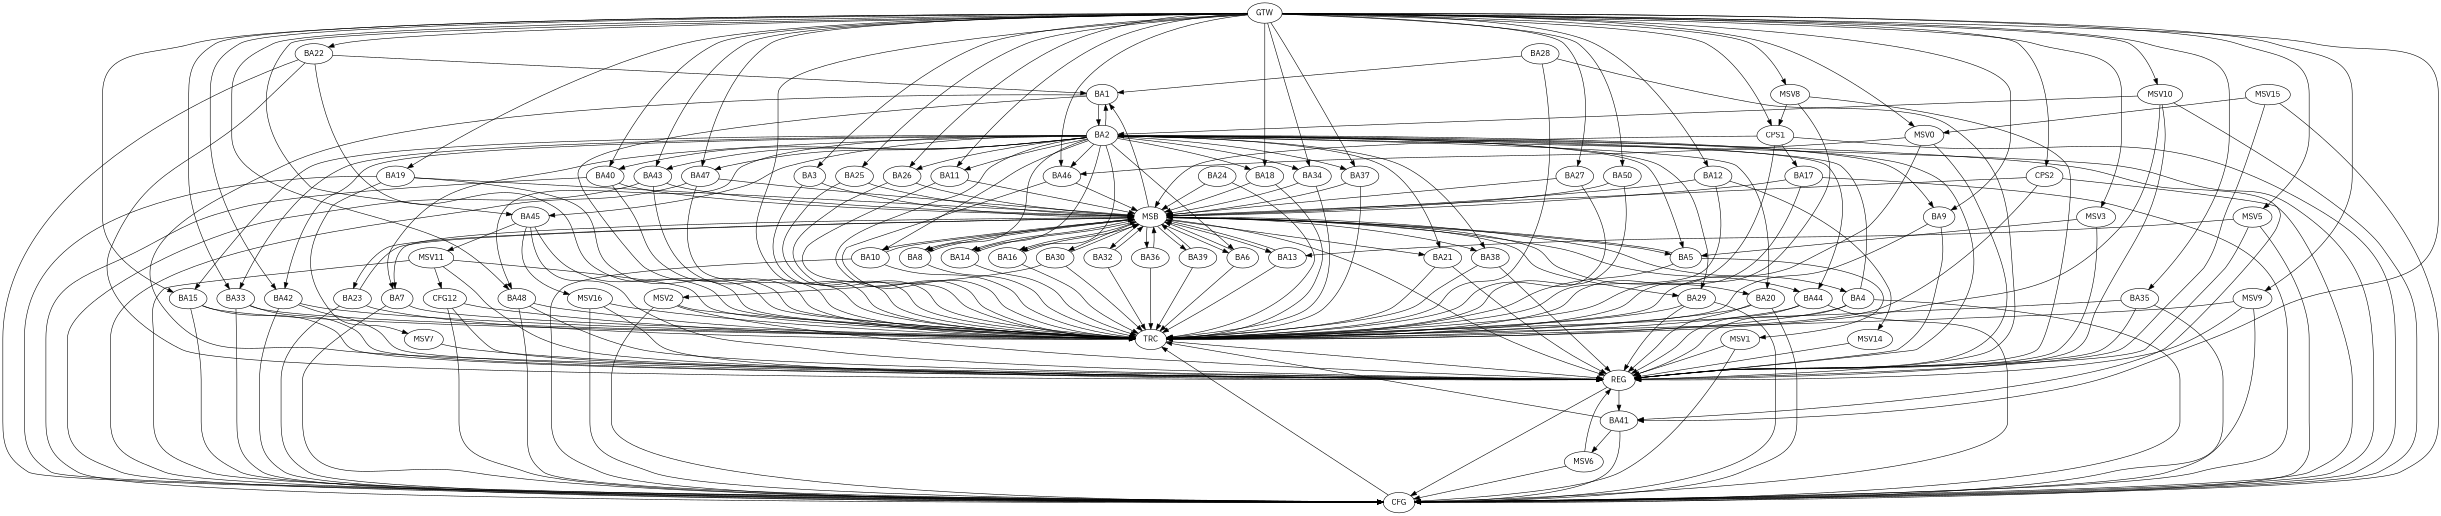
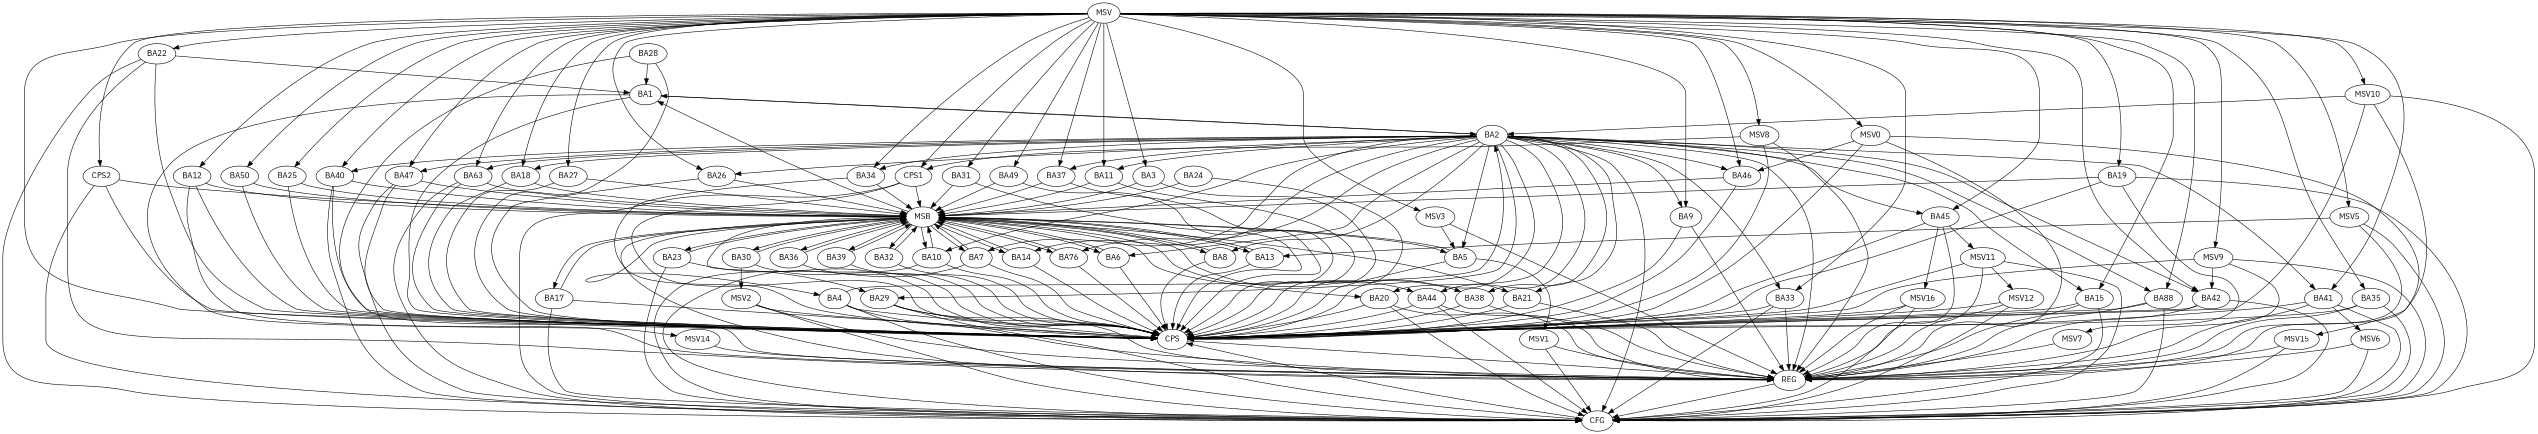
node "GTW": label "GTW" -> "MSV"
edge "MSV15" -> "MSV0": reversed
edge "CPS1" -> "BA17": now "MSB" -> "BA17"
node "BA43": label "BA43" -> "BA63"
node "BA31": added
node "BA49": added
edge "BA7" -> "MSB": added
node "BA16": label "BA16" -> "BA76"
edge "MSV9" -> "BA42": added
node "CFG12": label "CFG12" -> "MSV12"
node "BA48": label "BA48" -> "BA88"
node "TRC": label "TRC" -> "CPS"
edge "REG" -> "BA41": reversed
